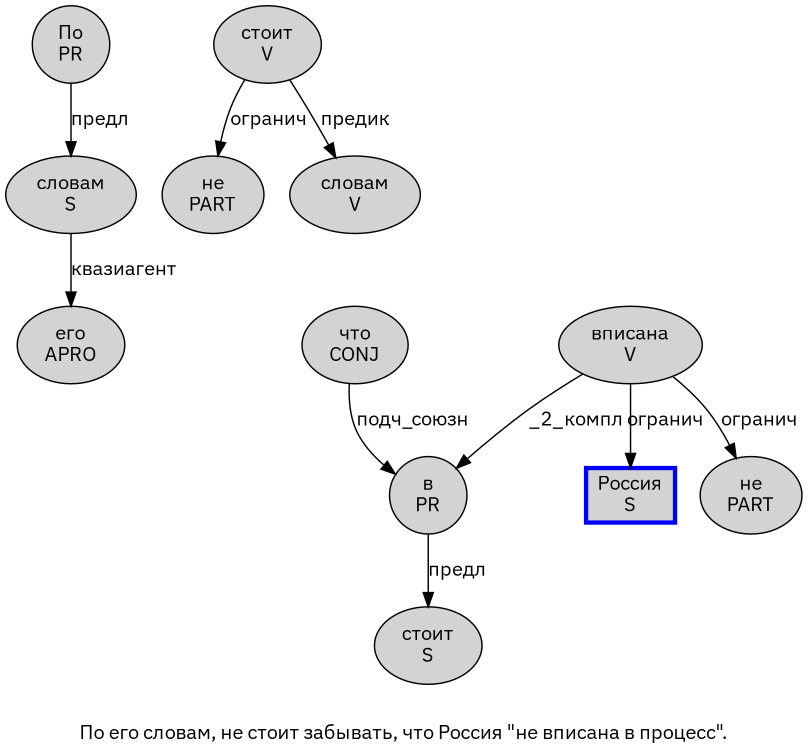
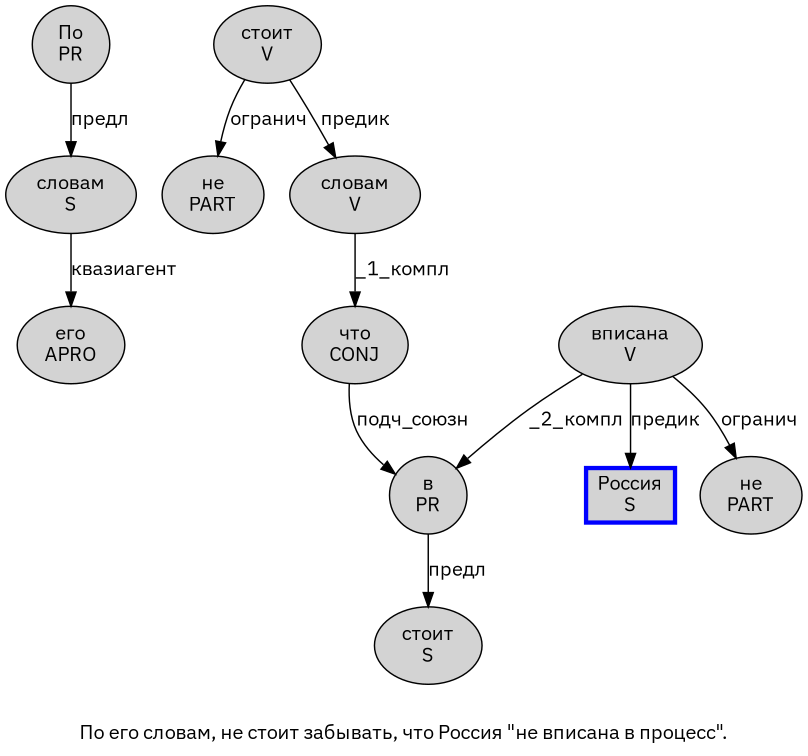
edge "словам V" -> "что CONJ": added, label "_1_компл"
edge "вписана V" -> "Россия S": label "огранич" -> "предик"
